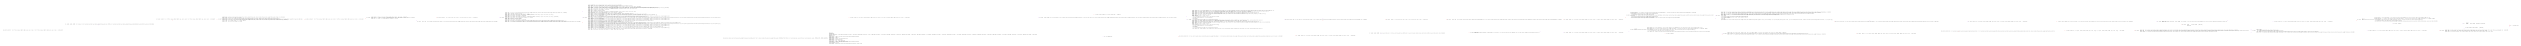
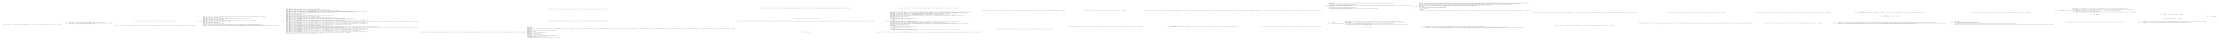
node "68: 0x003f": removed
